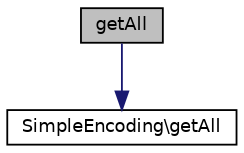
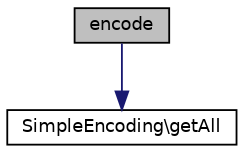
node "getAll": label "getAll" -> "encode"
